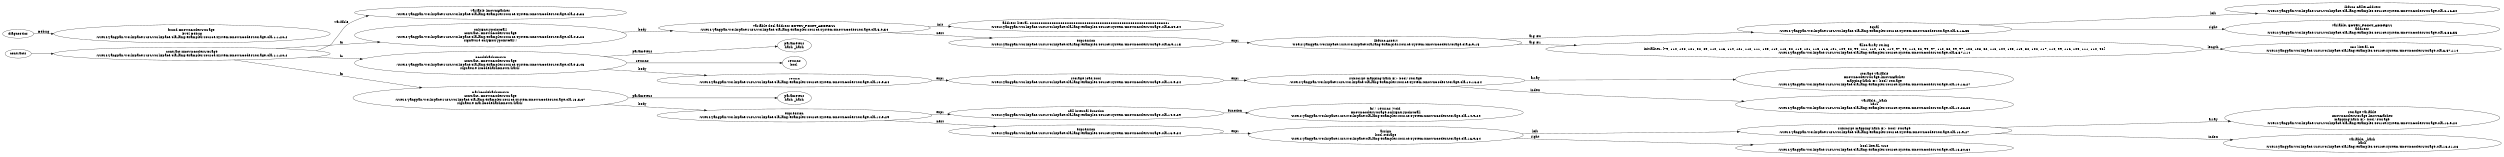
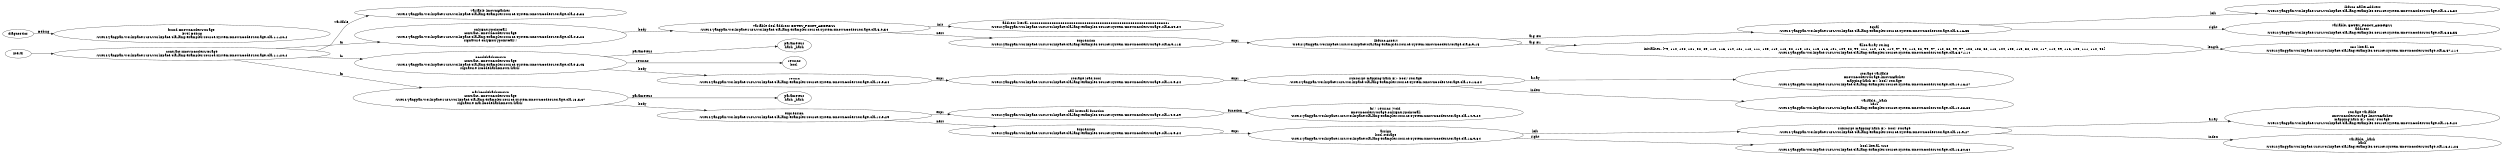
node "contracts": label "contracts" -> "literal"
